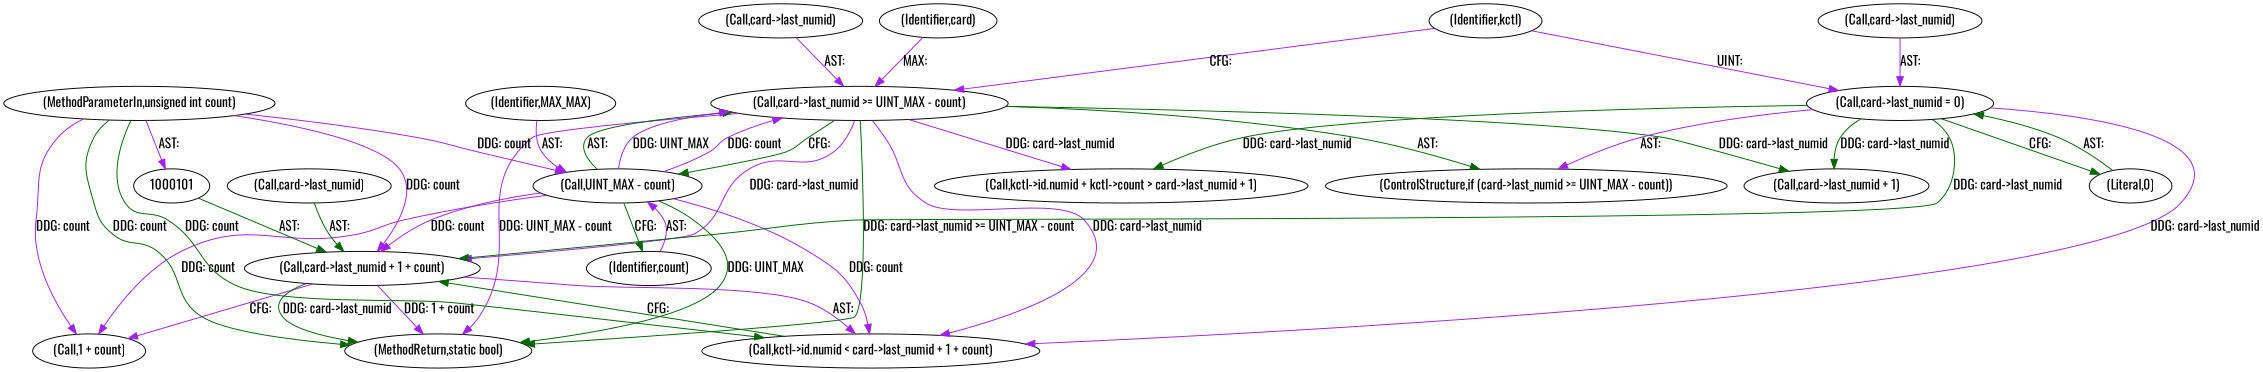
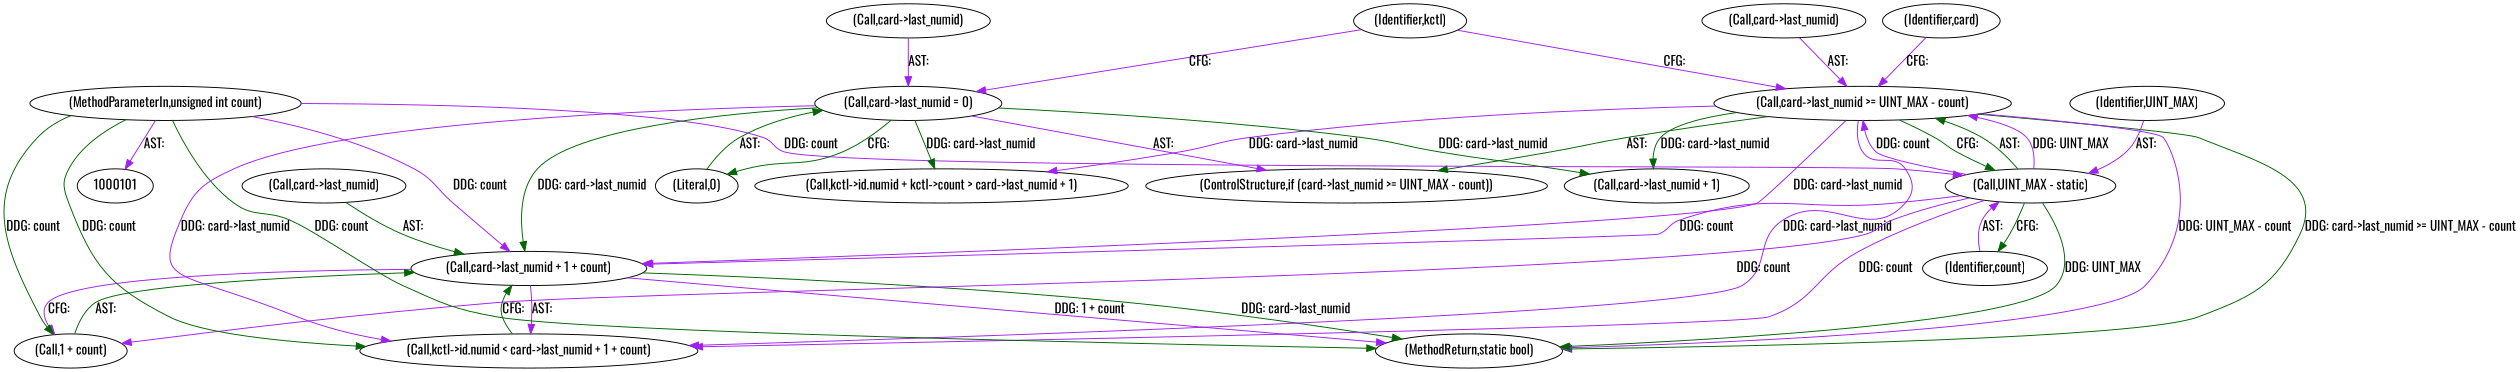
edge "(Identifier,card)" -> "(Call,card->last_numid >= UINT_MAX - count)": label "MAX: " -> "CFG: "
edge "(Identifier,kctl)" -> "(Call,card->last_numid = 0)": label "UINT: " -> "CFG: "
node "(Identifier,MAX_MAX)": label "(Identifier,MAX_MAX)" -> "(Identifier,UINT_MAX)"
node "(Call,UINT_MAX - count)": label "(Call,UINT_MAX - count)" -> "(Call,UINT_MAX - static)"
edge "(MethodParameterIn,unsigned int count)" -> "(Call,1 + count)": color purple -> darkgreen
edge "1000101" -> "(Call,card->last_numid + 1 + count)": now "(Call,1 + count)" -> "(Call,card->last_numid + 1 + count)"
